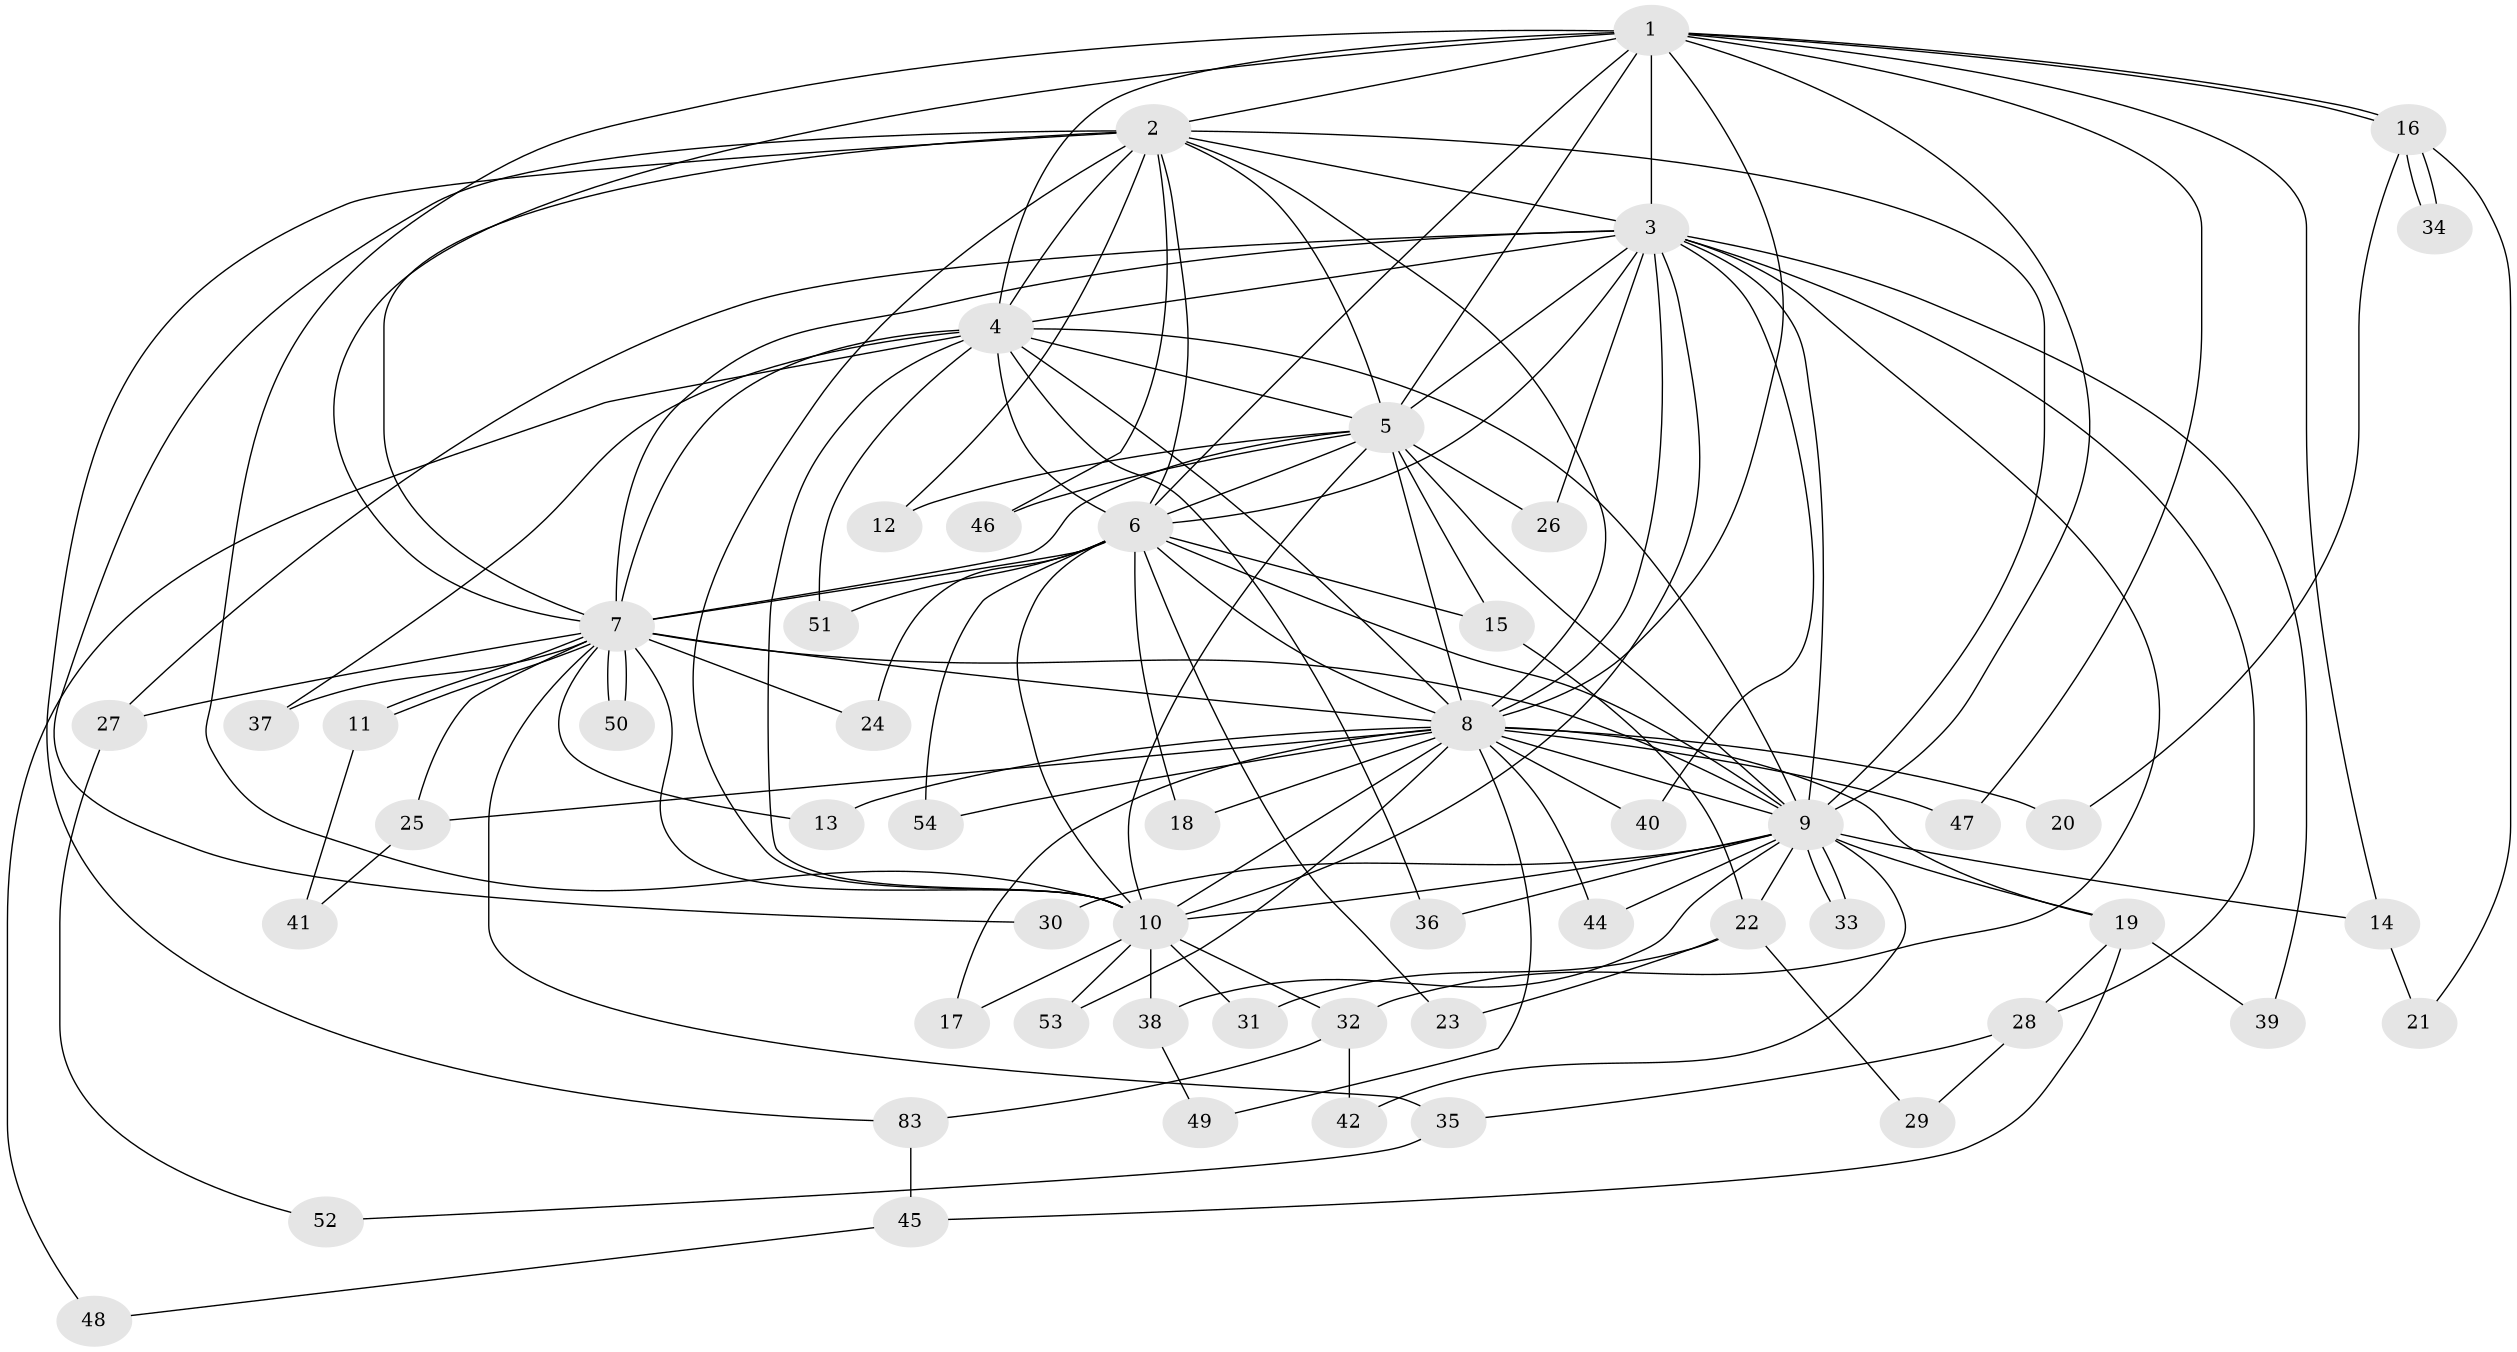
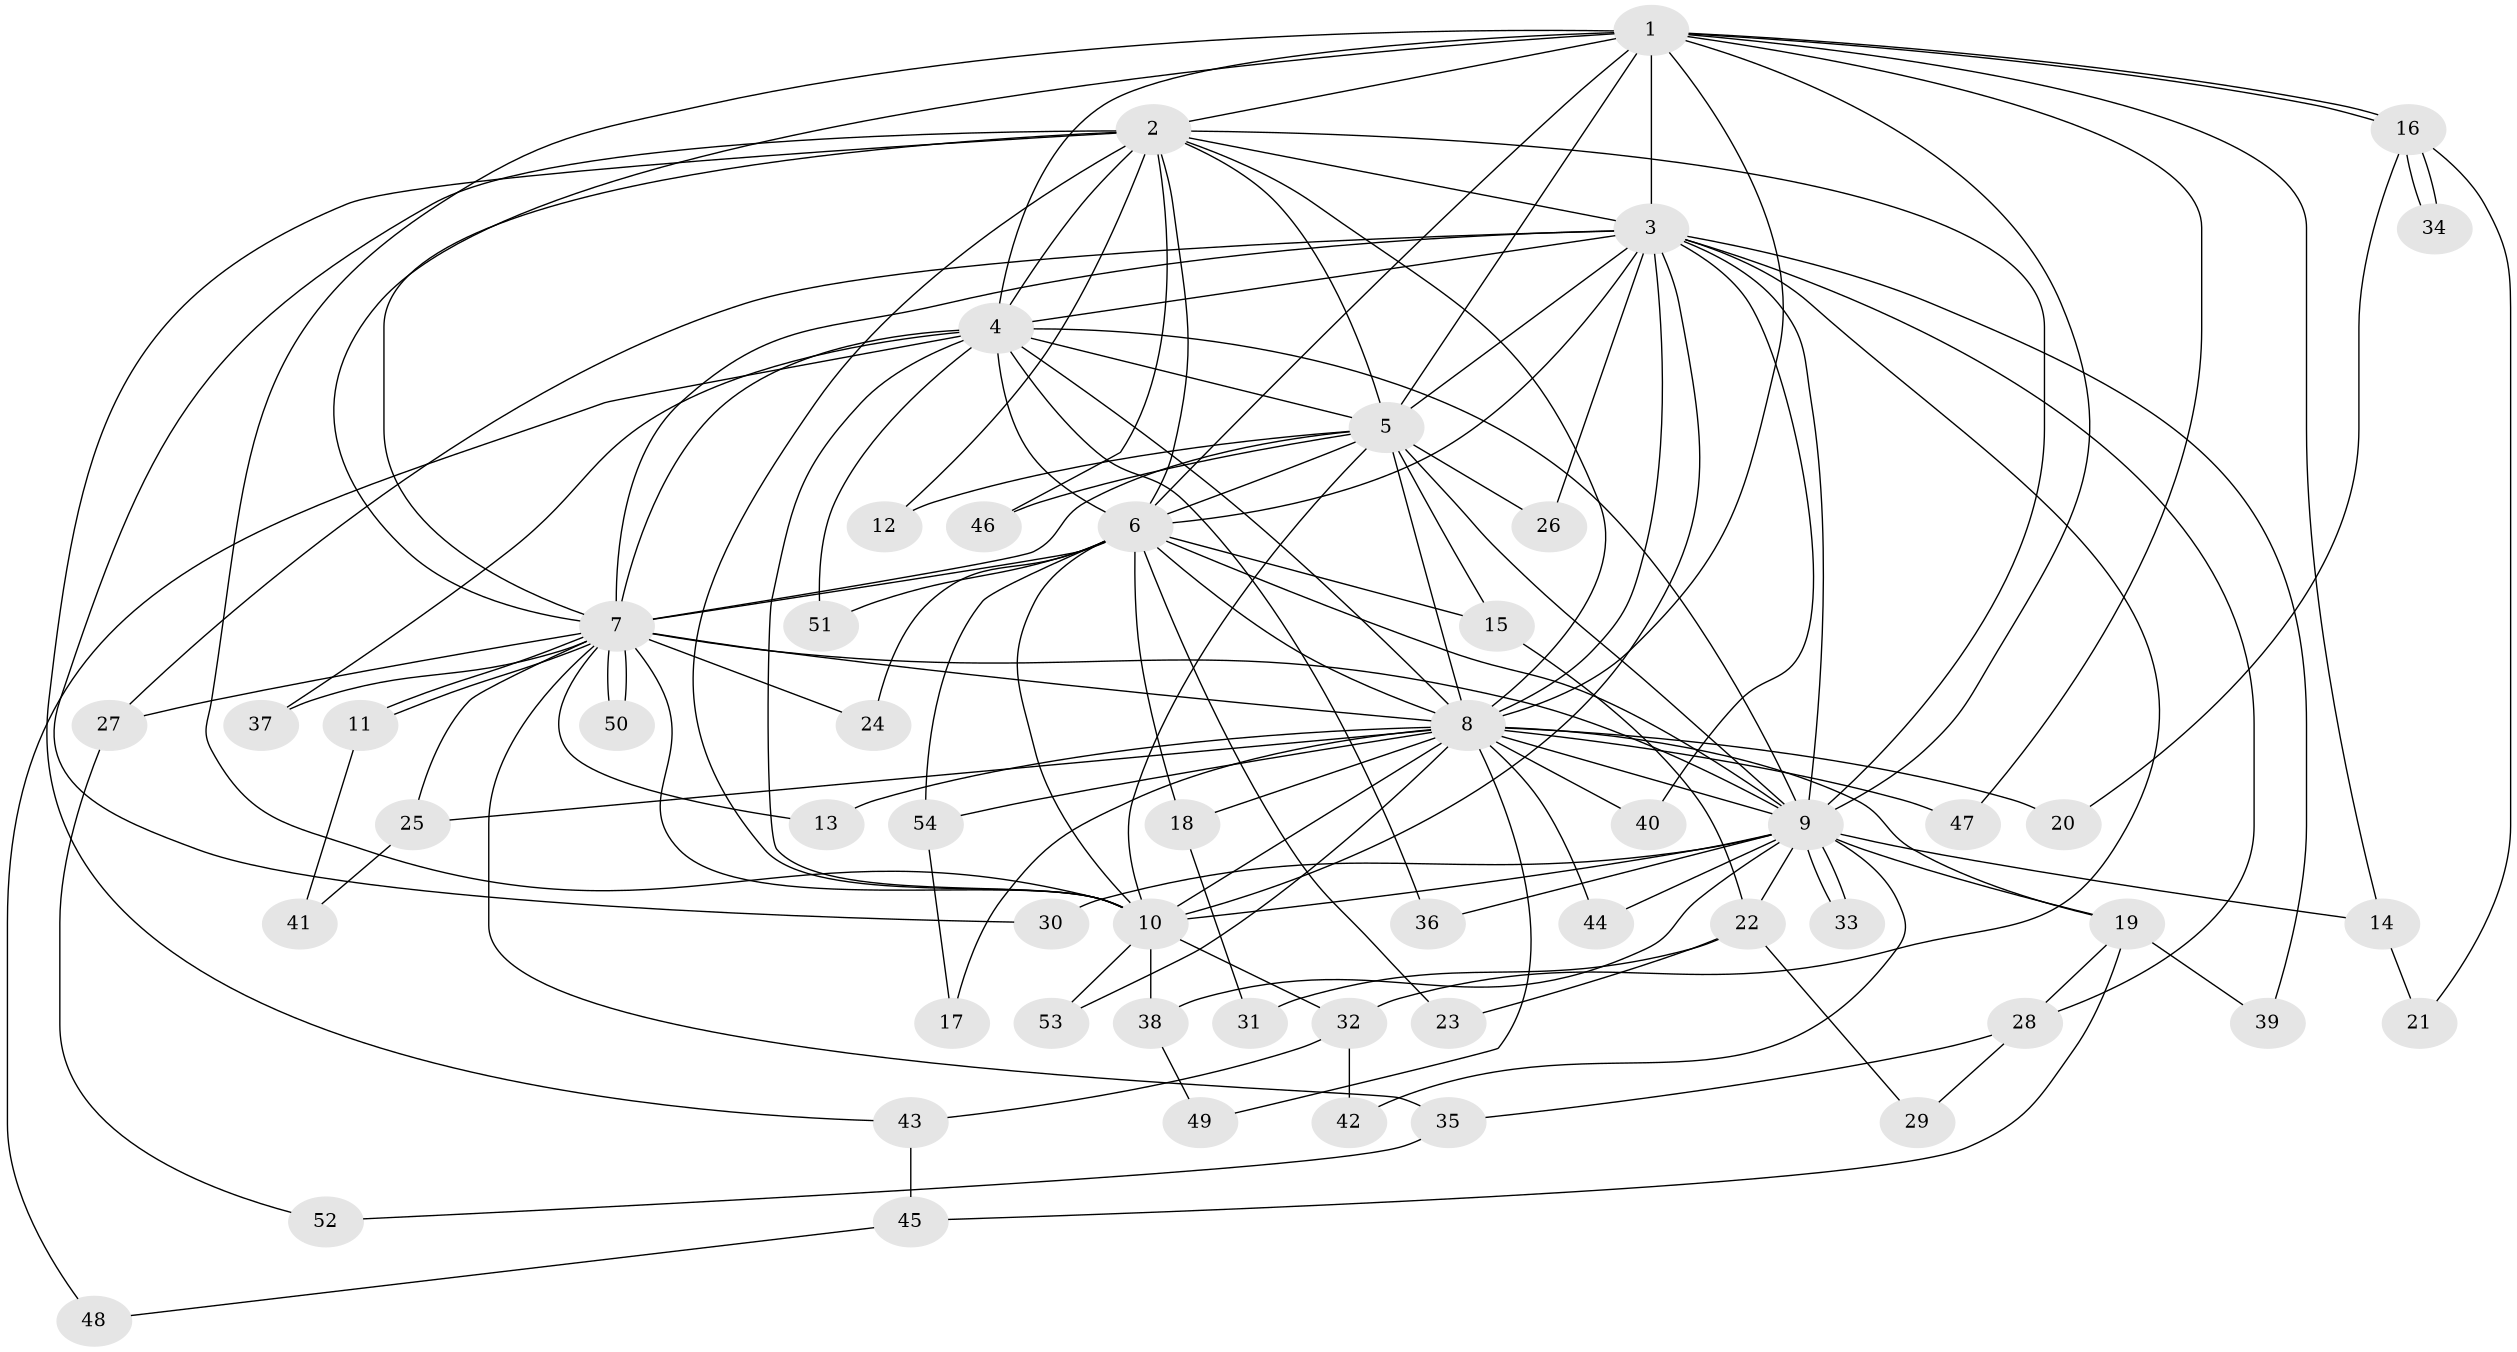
edge "10" -- "17": now "54" -- "17"
edge "10" -- "31": now "18" -- "31"
node "83": label "83" -> "43"
